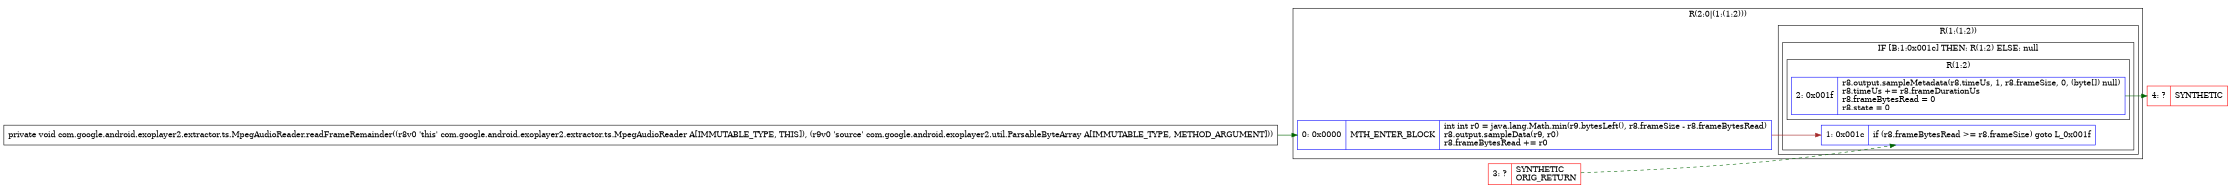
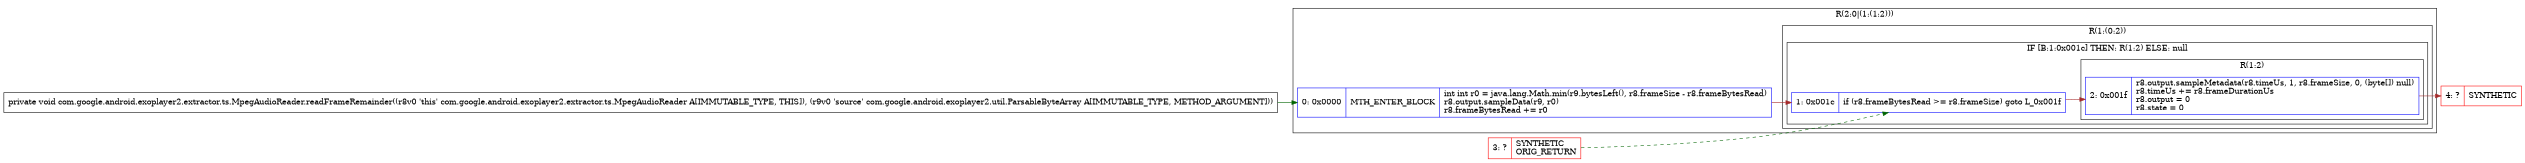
cluster "R(1:(1:2))": label "R(1:(1:2))" -> "R(1:(0:2))"
edge "2: 0x001f" -> "4: ?": color darkgreen -> brown
node "2: 0x001f": text "r8.frameBytesRead = 0" -> "r8.output = 0"
edge "1: 0x001c" -> "2: 0x001f": added
